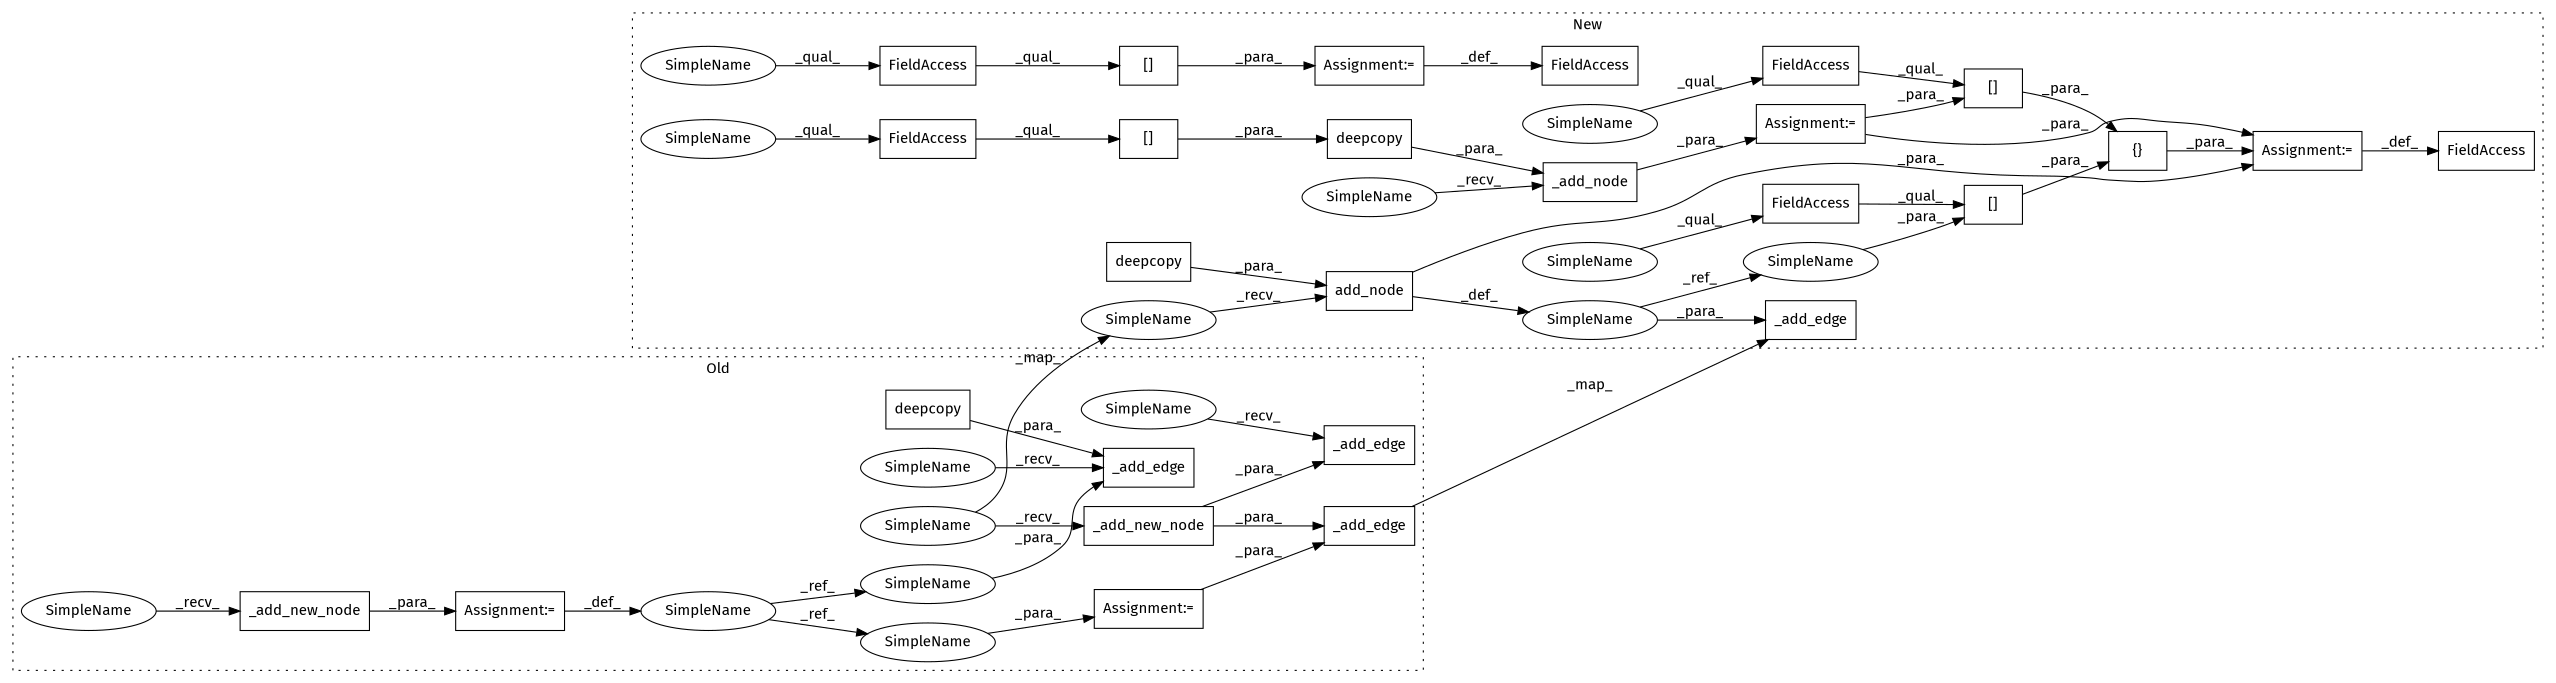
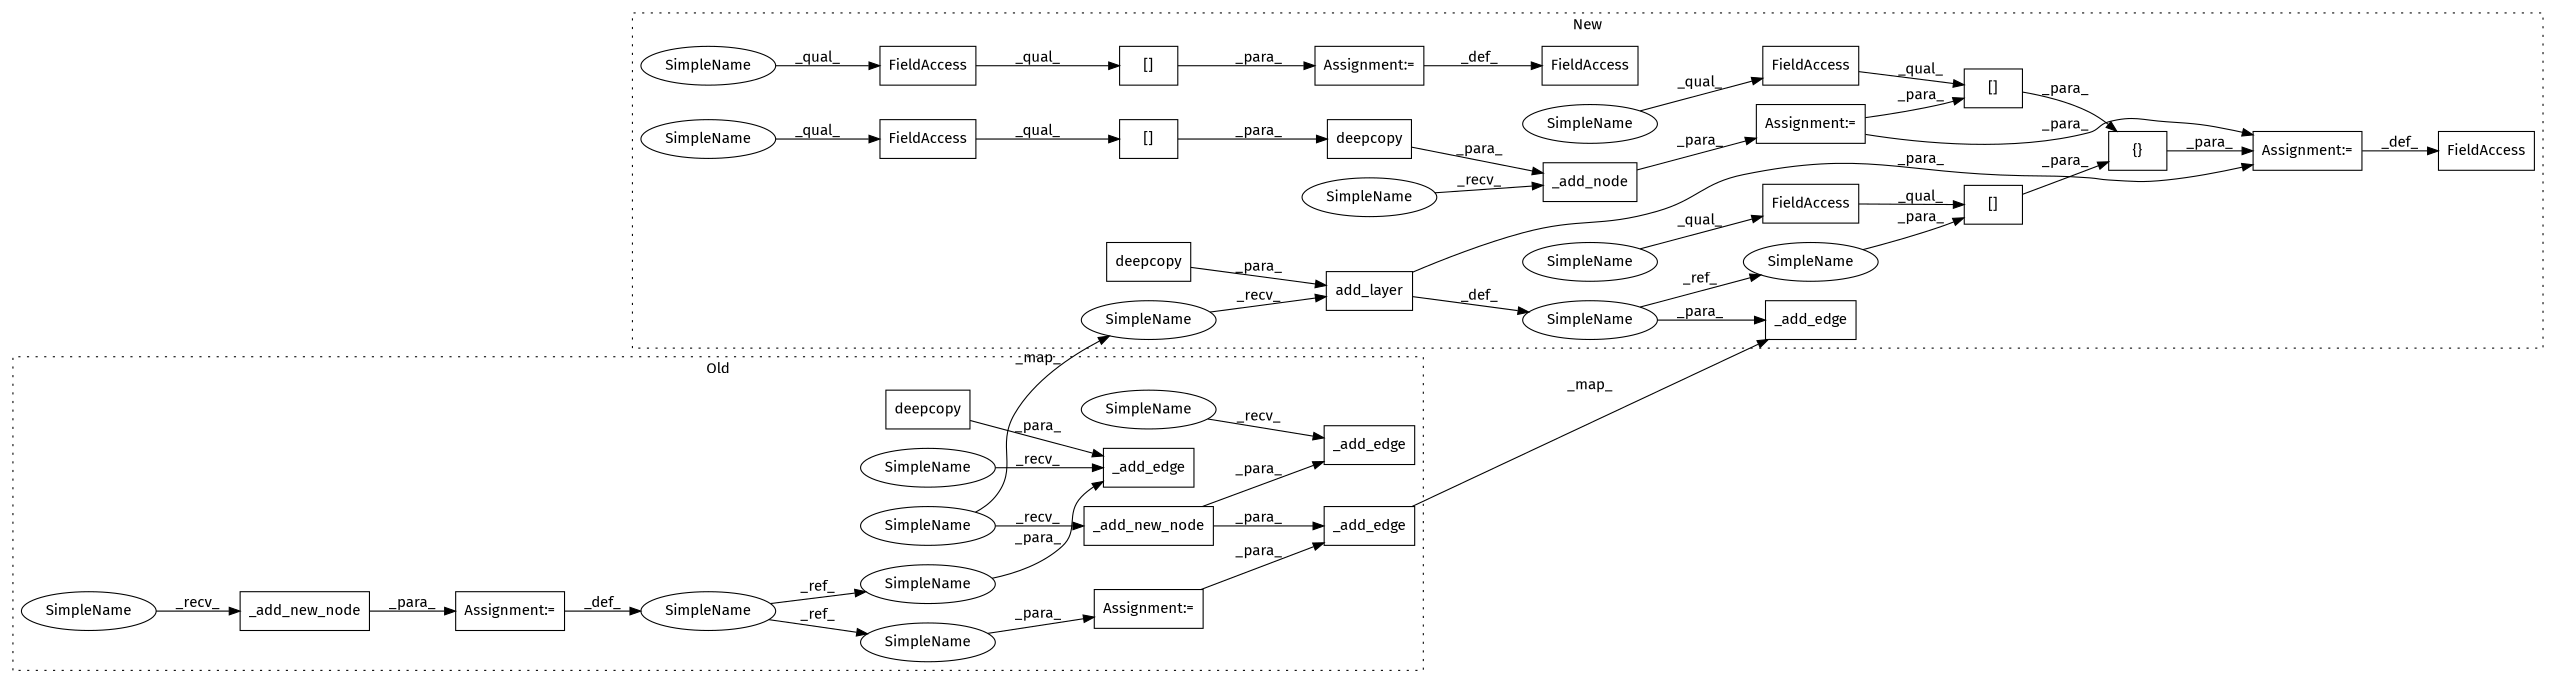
node "add_node": label "add_node" -> "add_layer"
